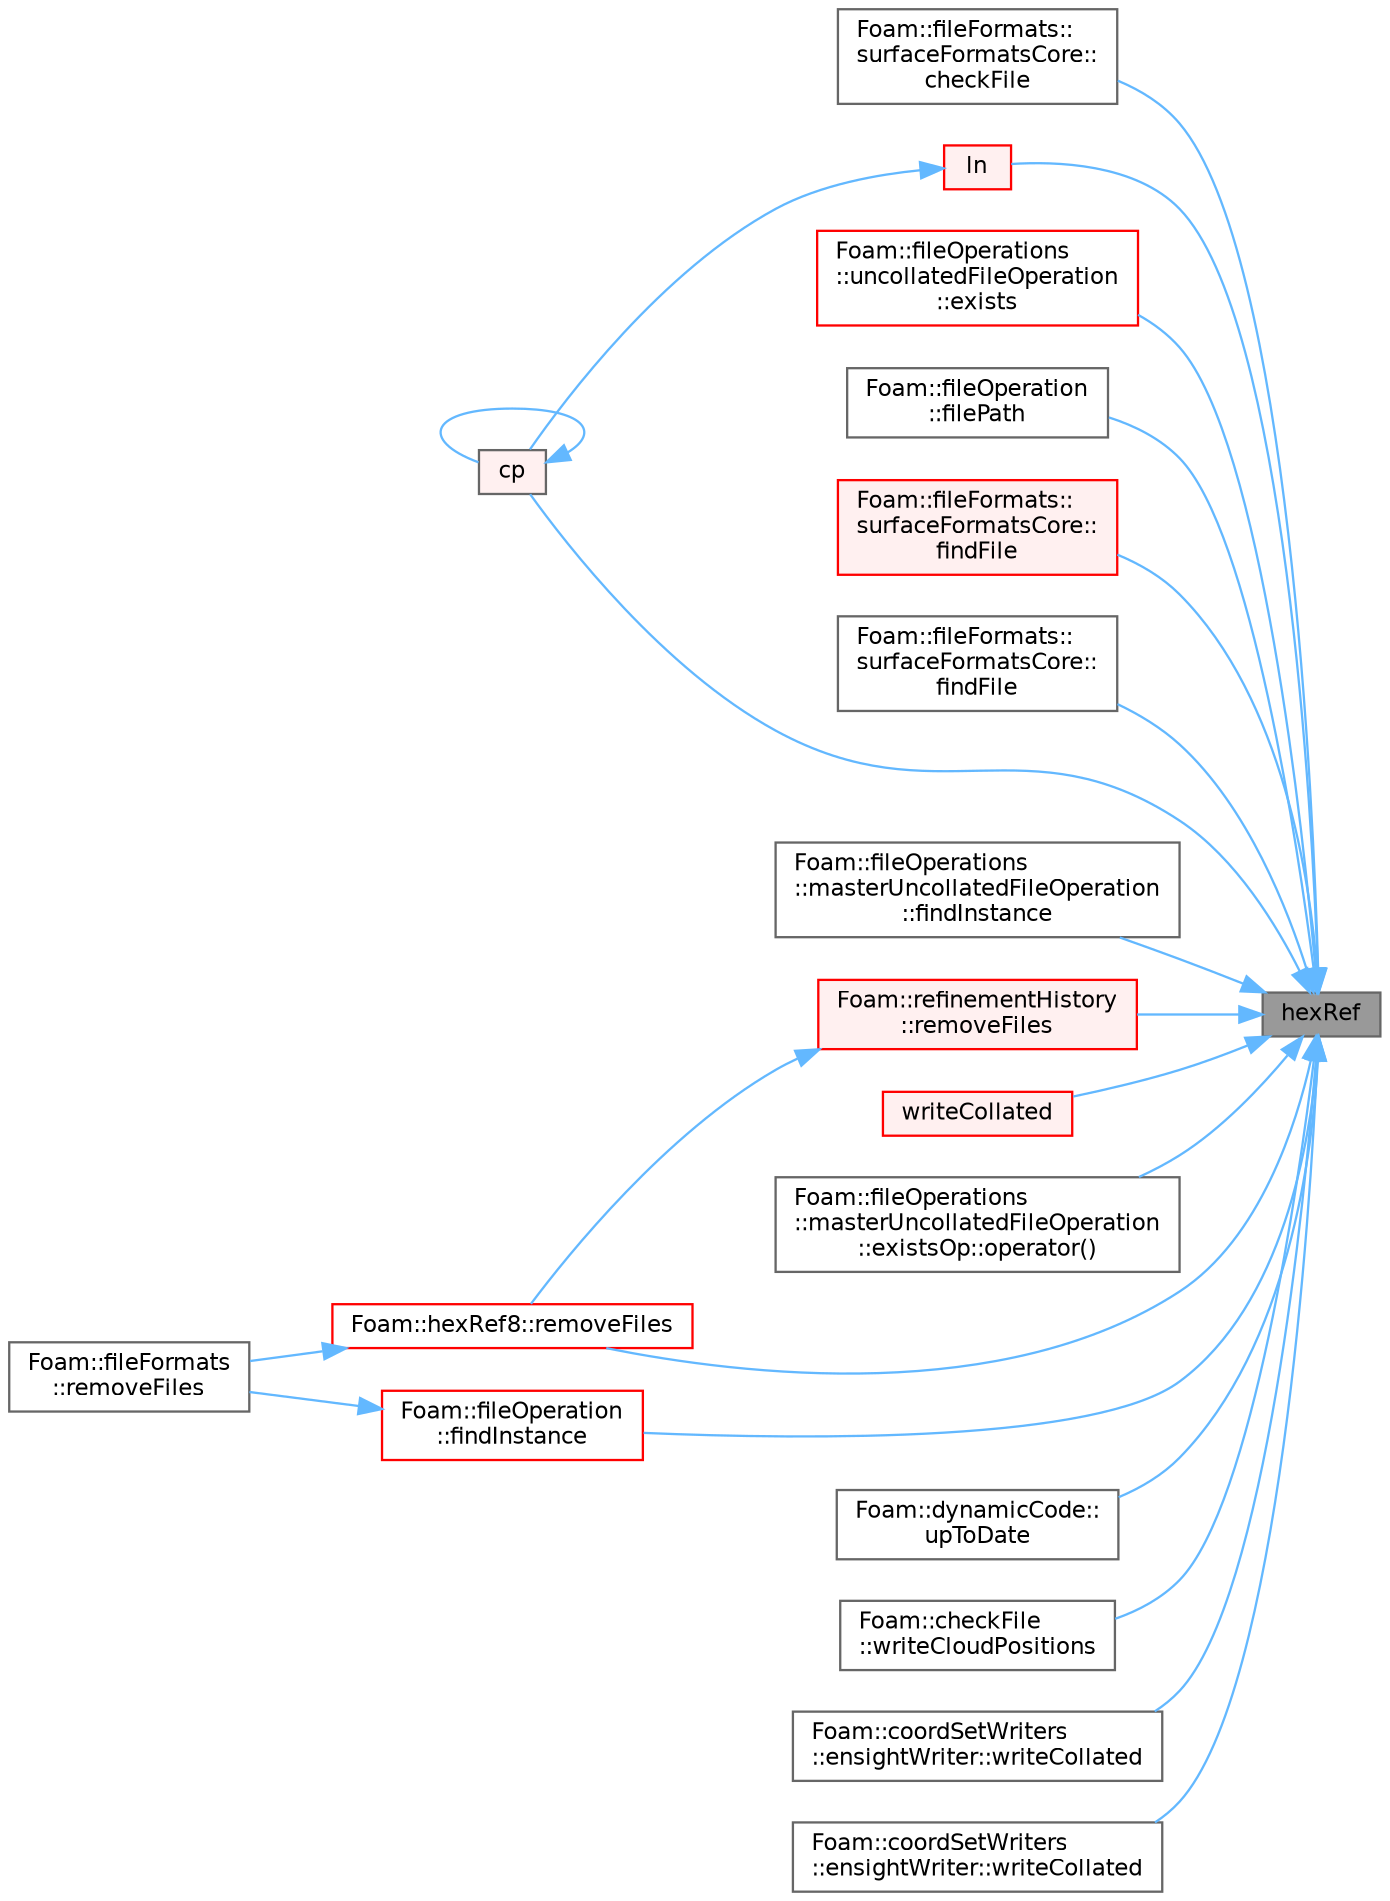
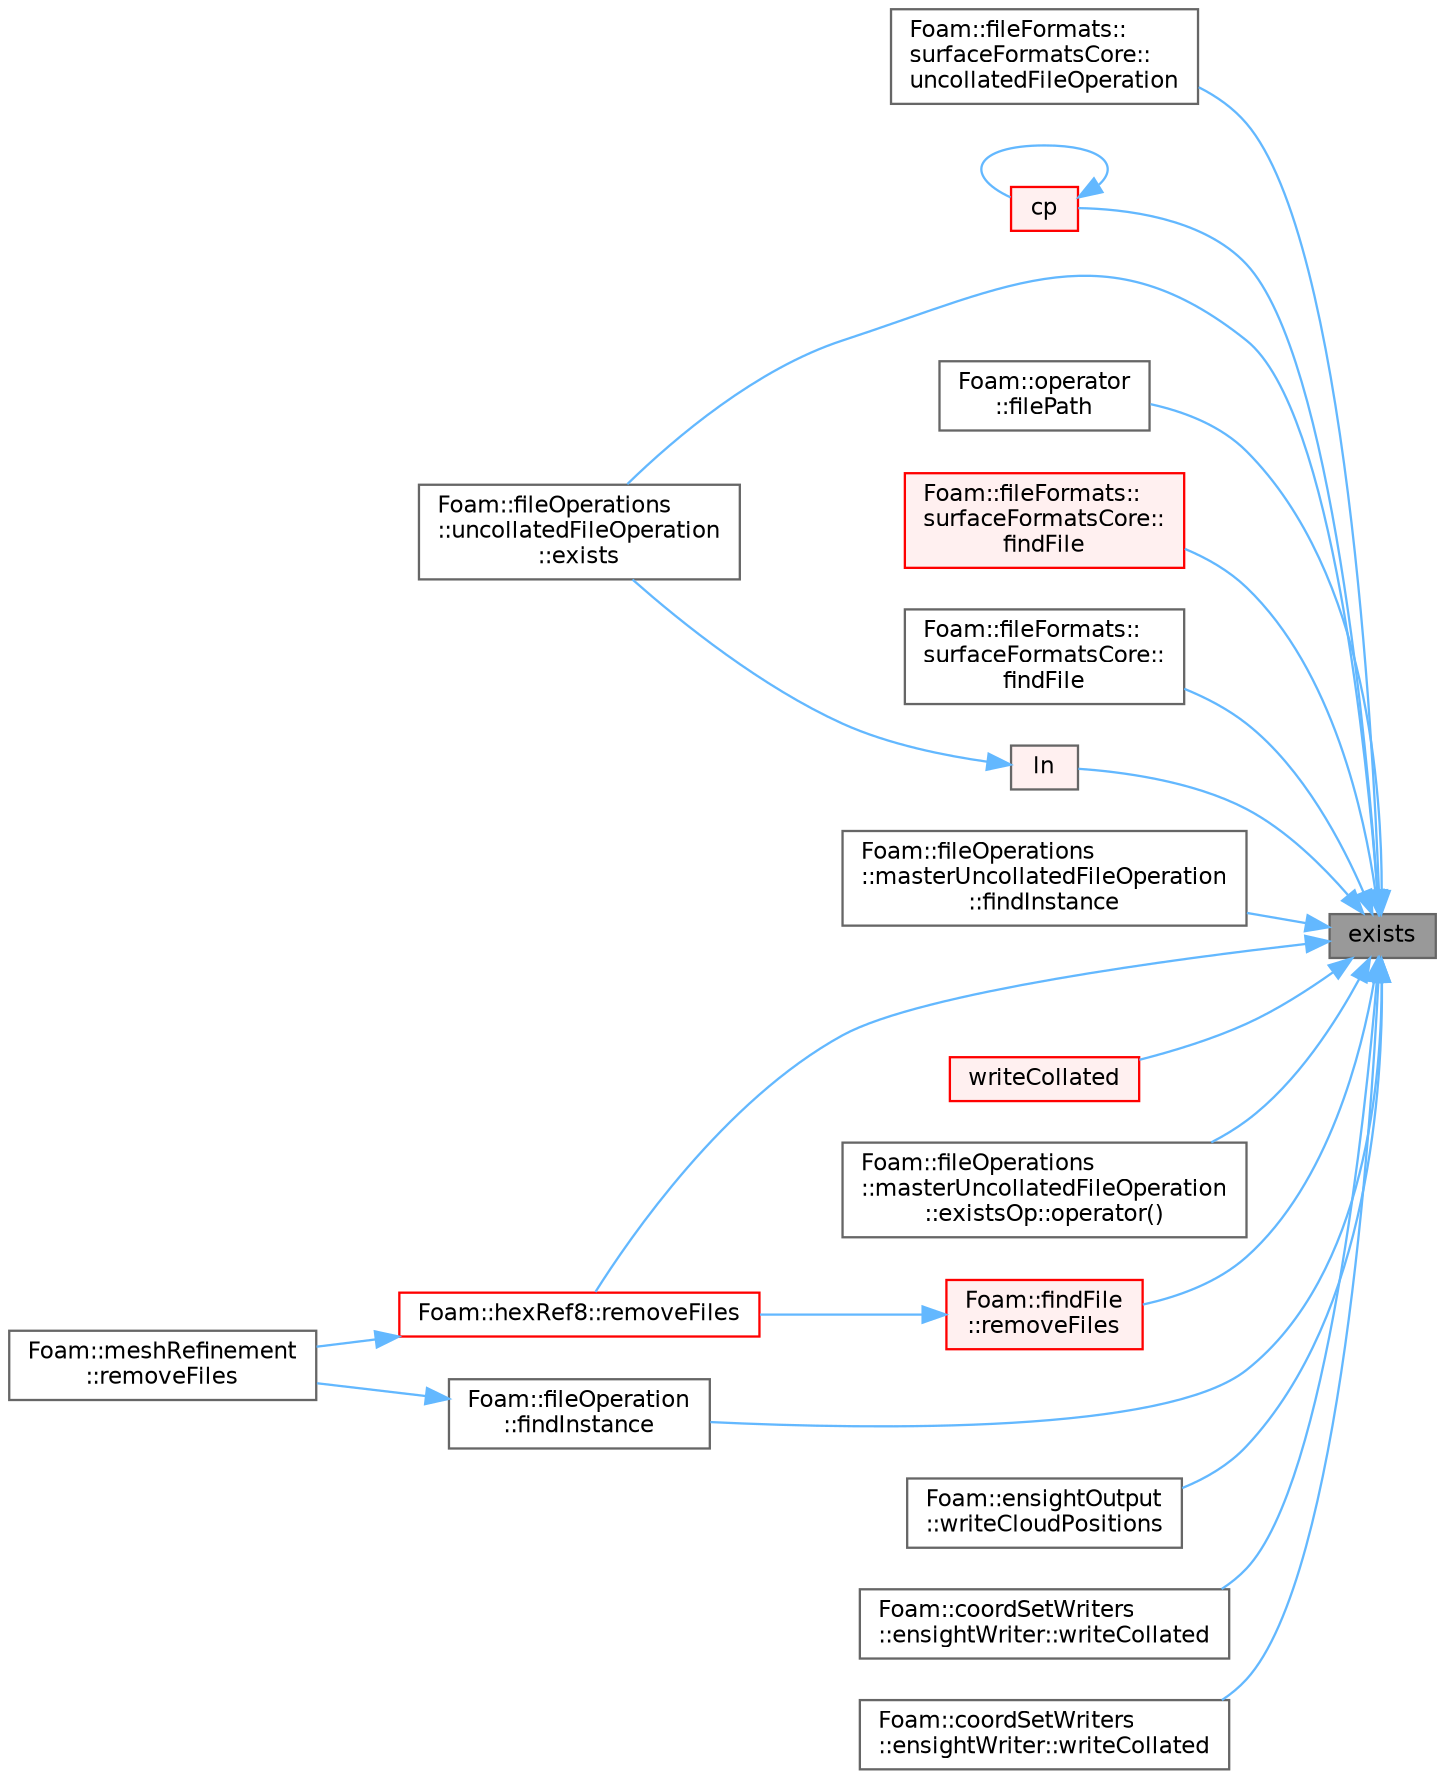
node "Foam::fileFormats:: surfaceFormatsCore:: checkFile": label "Foam::fileFormats:: surfaceFormatsCore:: checkFile" -> "Foam::fileFormats:: surfaceFormatsCore:: uncollatedFileOperation"
node "ln": color red -> grey40
edge "cp" -> "ln": now "Foam::fileOperations ::uncollatedFileOperation ::exists" -> "ln"
node "Foam::fileOperations ::uncollatedFileOperation ::exists": color red -> grey40
node "Foam::fileOperation ::filePath": label "Foam::fileOperation ::filePath" -> "Foam::operator ::filePath"
node "cp": color grey40 -> red
node "Foam::refinementHistory ::removeFiles": label "Foam::refinementHistory ::removeFiles" -> "Foam::findFile ::removeFiles"
node "hexRef": label "hexRef" -> "exists"
node "Foam::fileFormats ::removeFiles": label "Foam::fileFormats ::removeFiles" -> "Foam::meshRefinement ::removeFiles"
node "Foam::fileOperation ::findInstance": color red -> grey40
node "Foam::dynamicCode:: upToDate": removed
node "Foam::checkFile ::writeCloudPositions": label "Foam::checkFile ::writeCloudPositions" -> "Foam::ensightOutput ::writeCloudPositions"
